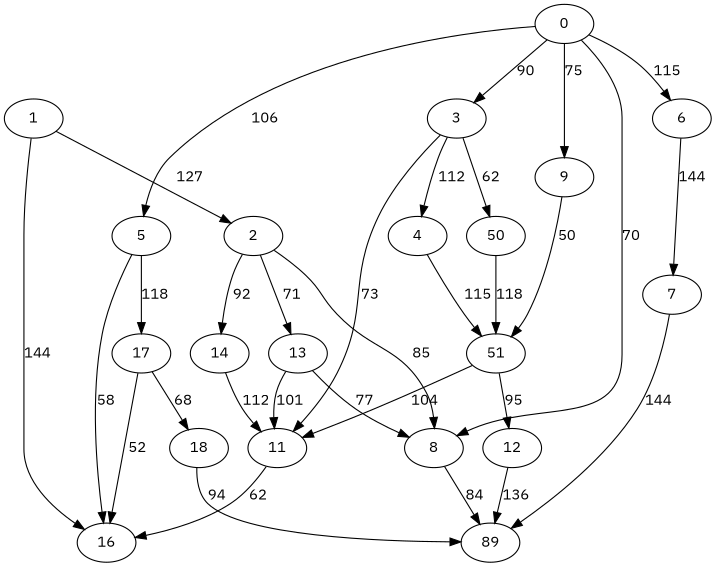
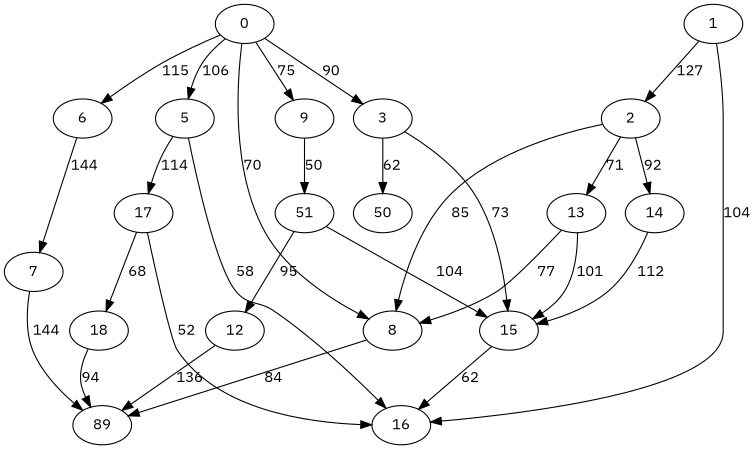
node "4": removed
edge "50" -> "51": removed, label "118"
edge "5" -> "17": label "118" -> "114"
edge "1" -> "16": label "144" -> "104"
node "11": label "11" -> "15"
